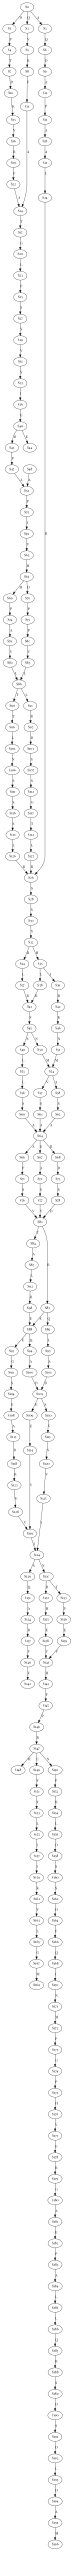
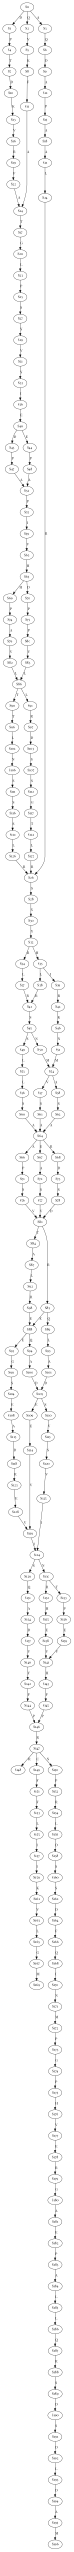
edge "S44" -> "S48": added, label "P"
node "S144": added
